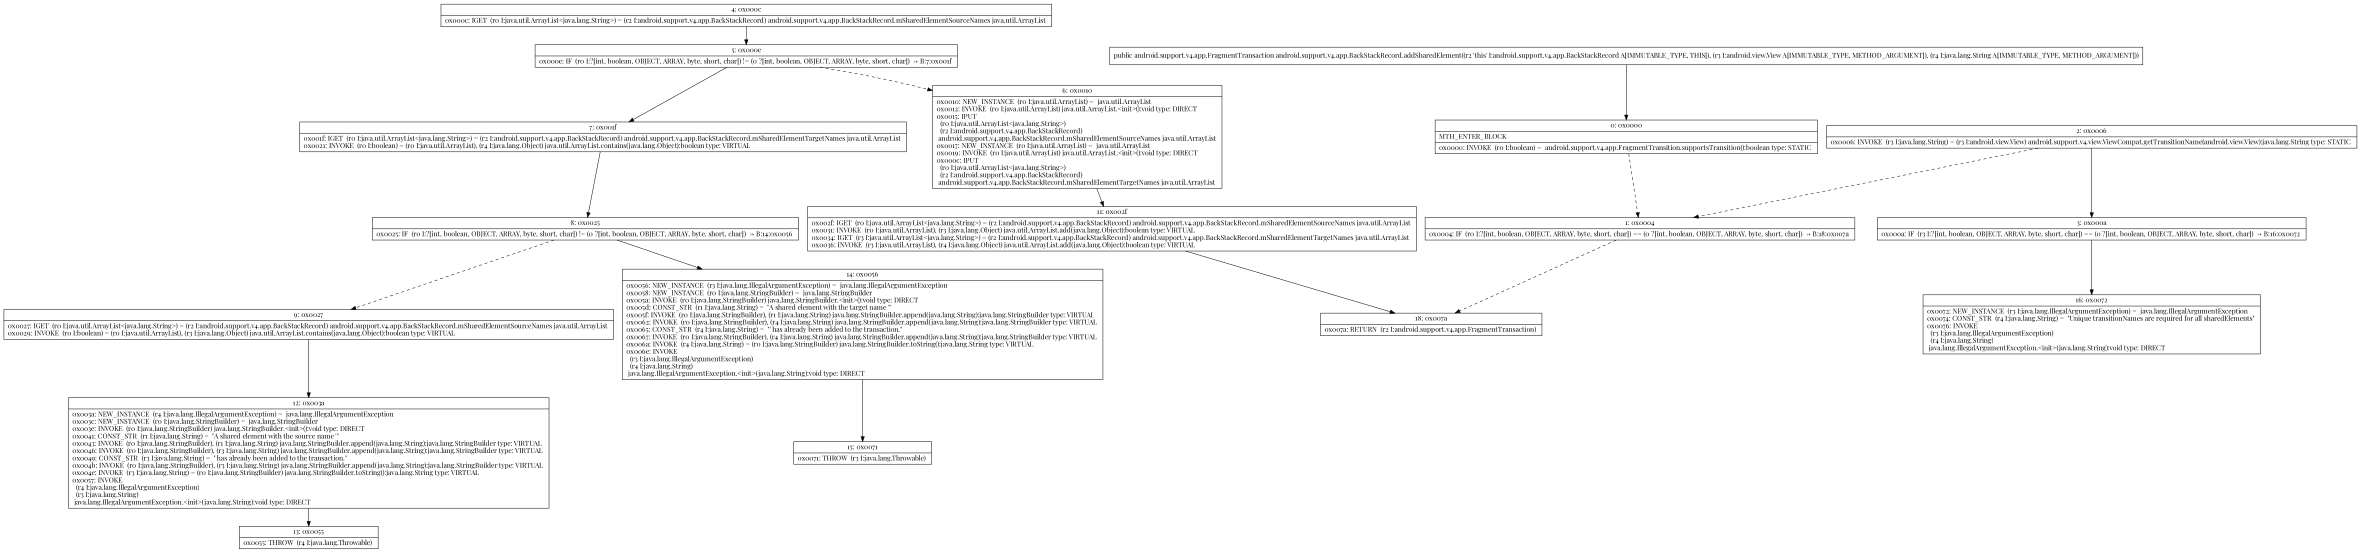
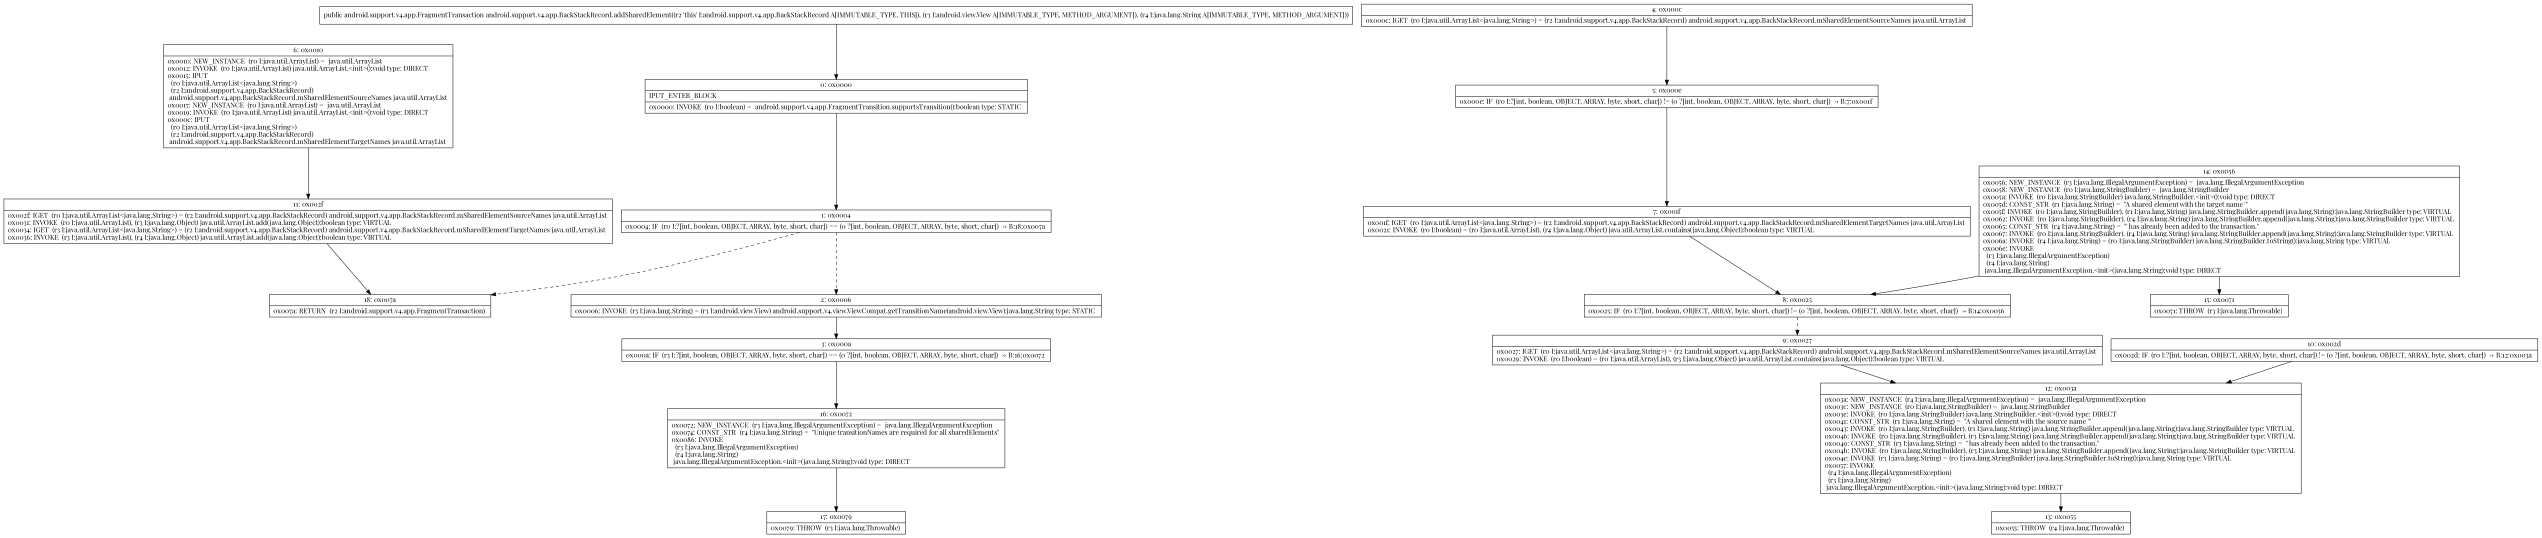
edge "5: 0x000e" -> "6: 0x0010": removed
node "0: 0x0000": text "MTH_ENTER_BLOCK" -> "IPUT_ENTER_BLOCK"
edge "2: 0x0006" -> "1: 0x0004": reversed
edge "0: 0x0000" -> "1: 0x0004": style dashed -> solid
edge "8: 0x0025" -> "14: 0x0056": reversed
node "16: 0x0072": text "0x0076: INVOKE" -> "0x0086: INVOKE"
node "10: 0x002d": added
node "17: 0x0079": added
